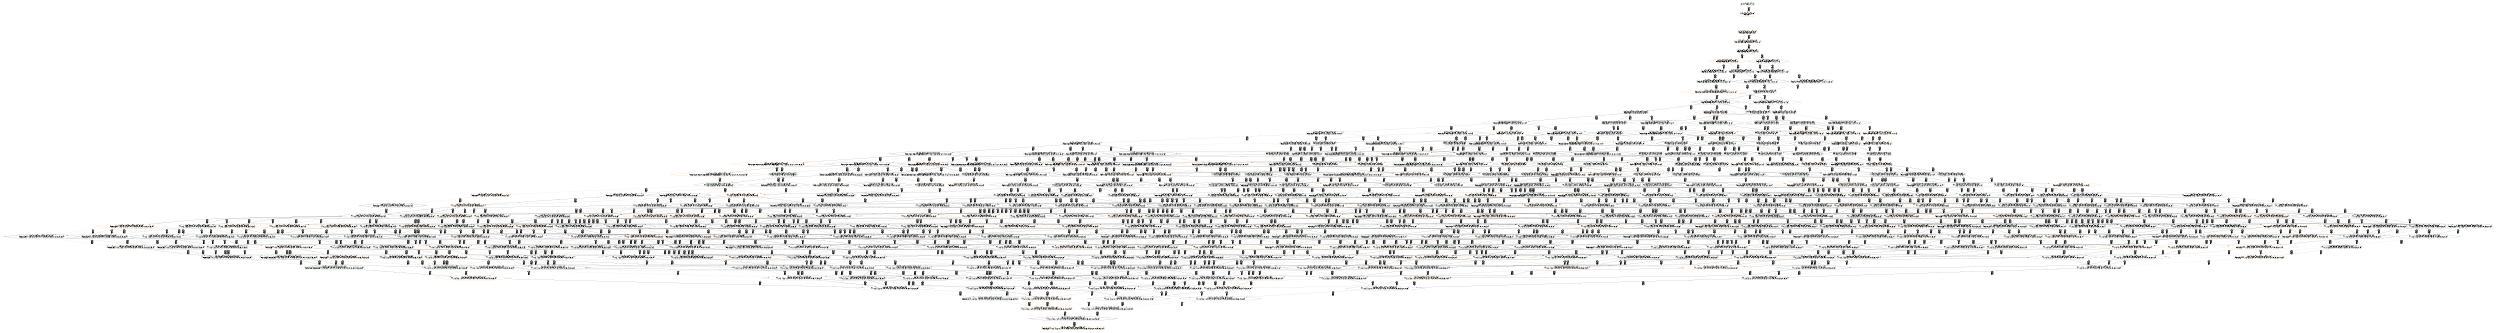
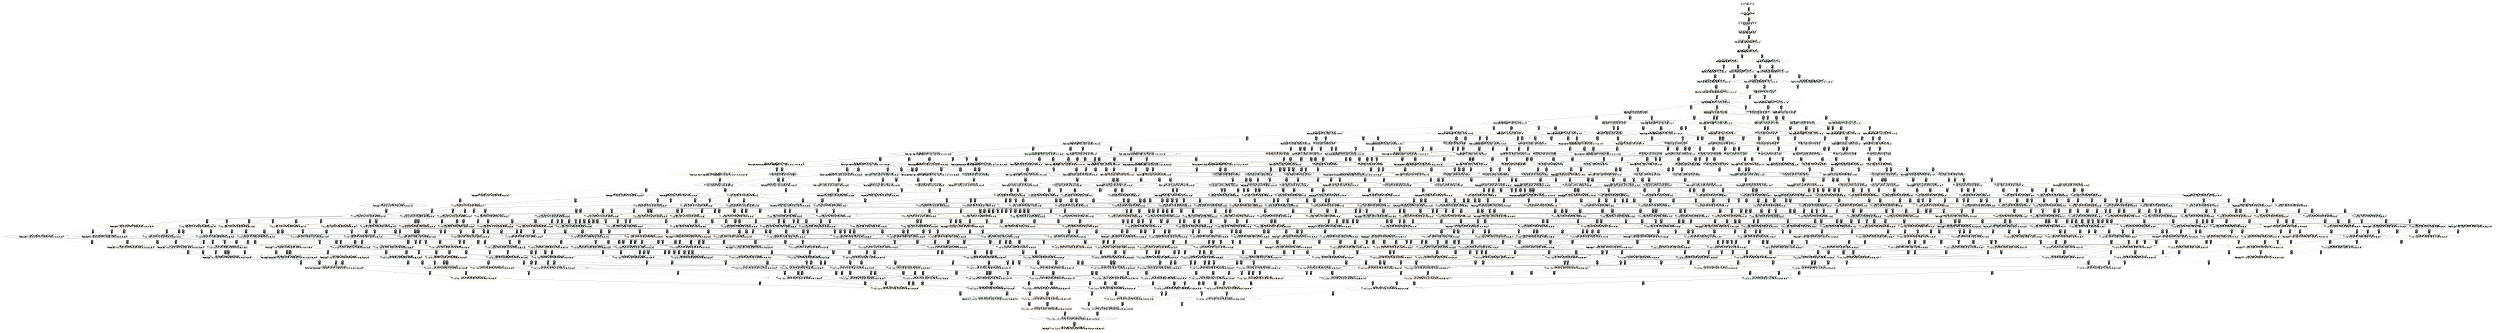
node "S2: [40, 40] [40, 40] [40, 50] [73, 92] {T0J1:73-92}{1, 2}": added
